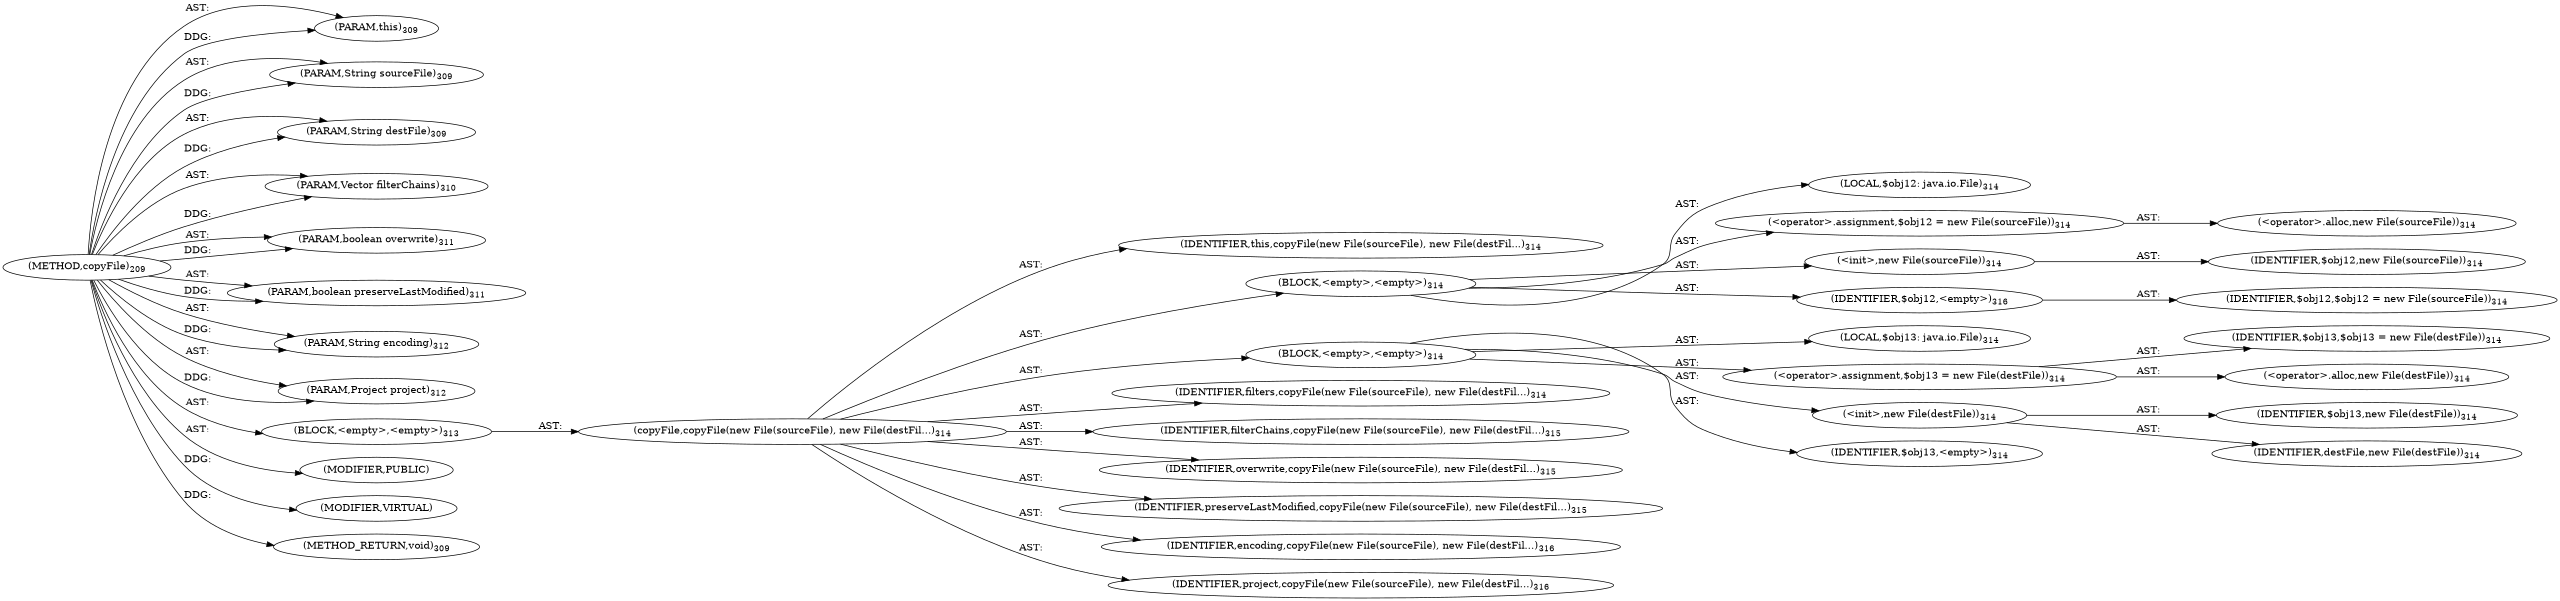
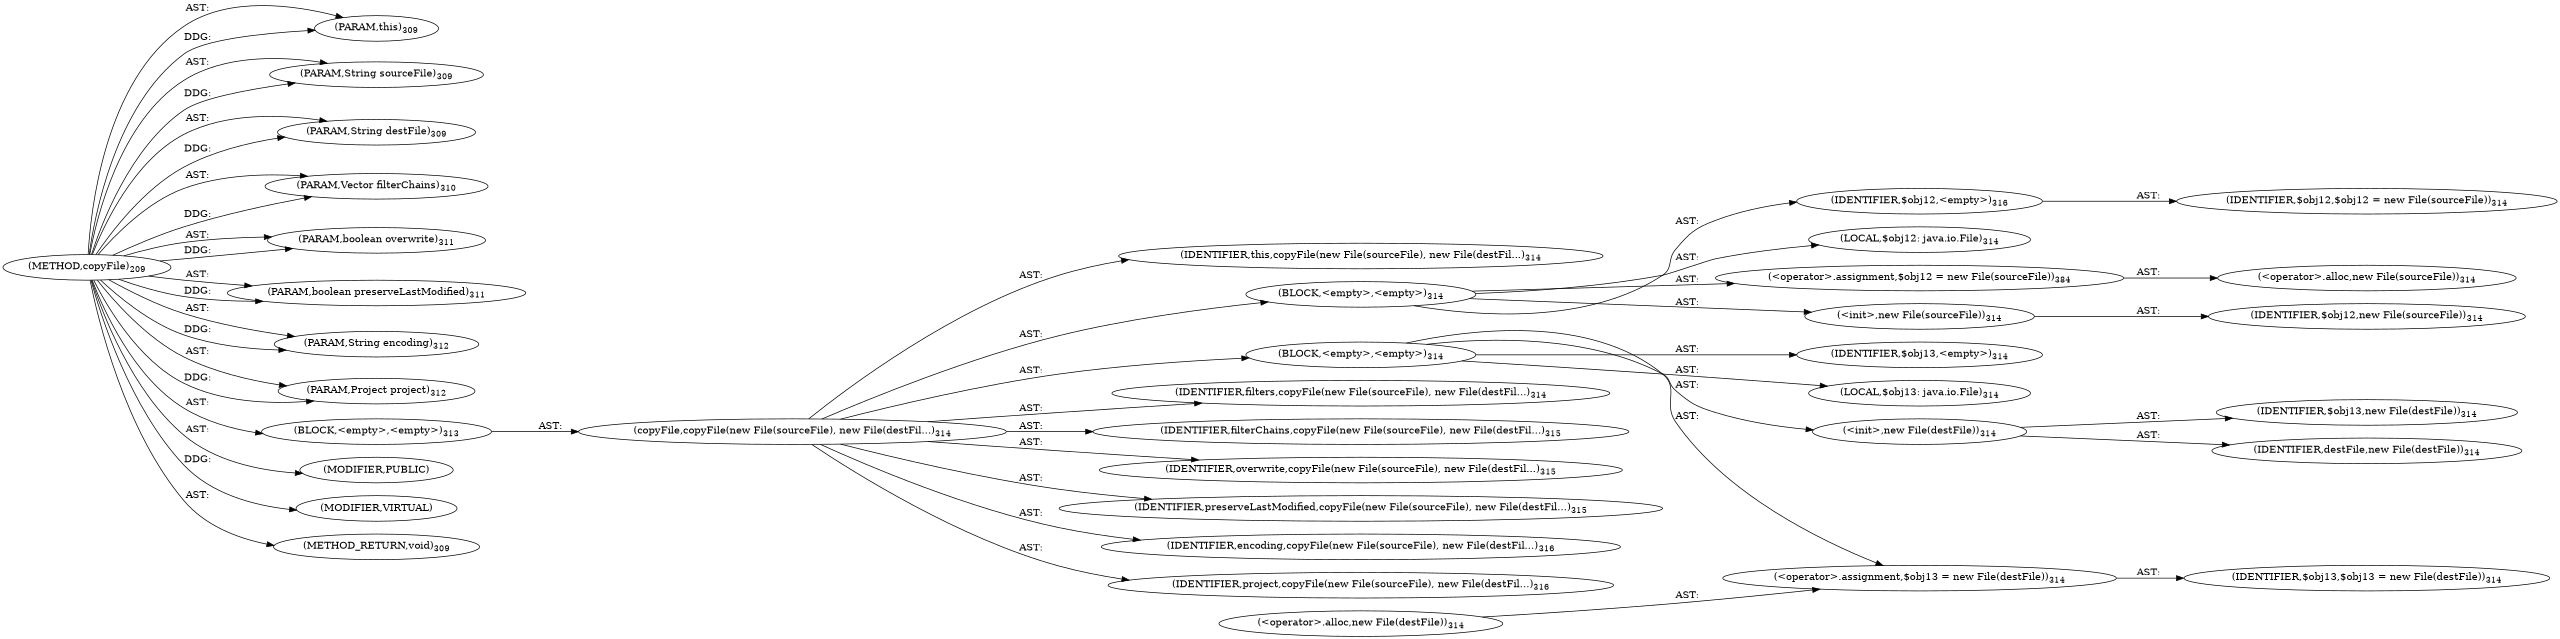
node "(<operator>.assignment,$obj12 = new File(sourceFile))": text "314" -> "384"
edge "(<operator>.assignment,$obj13 = new File(destFile))" -> "(<operator>.alloc,new File(destFile))": reversed
edge "(METHOD,copyFile)" -> "(METHOD_RETURN,void)": label "DDG: " -> "AST: "
